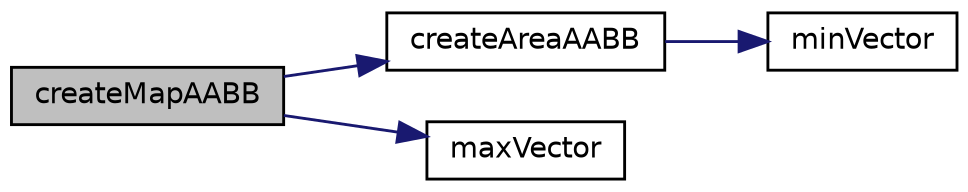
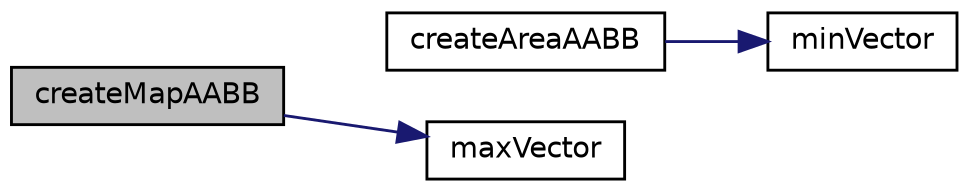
edge "createMapAABB" -> "createAreaAABB": removed
